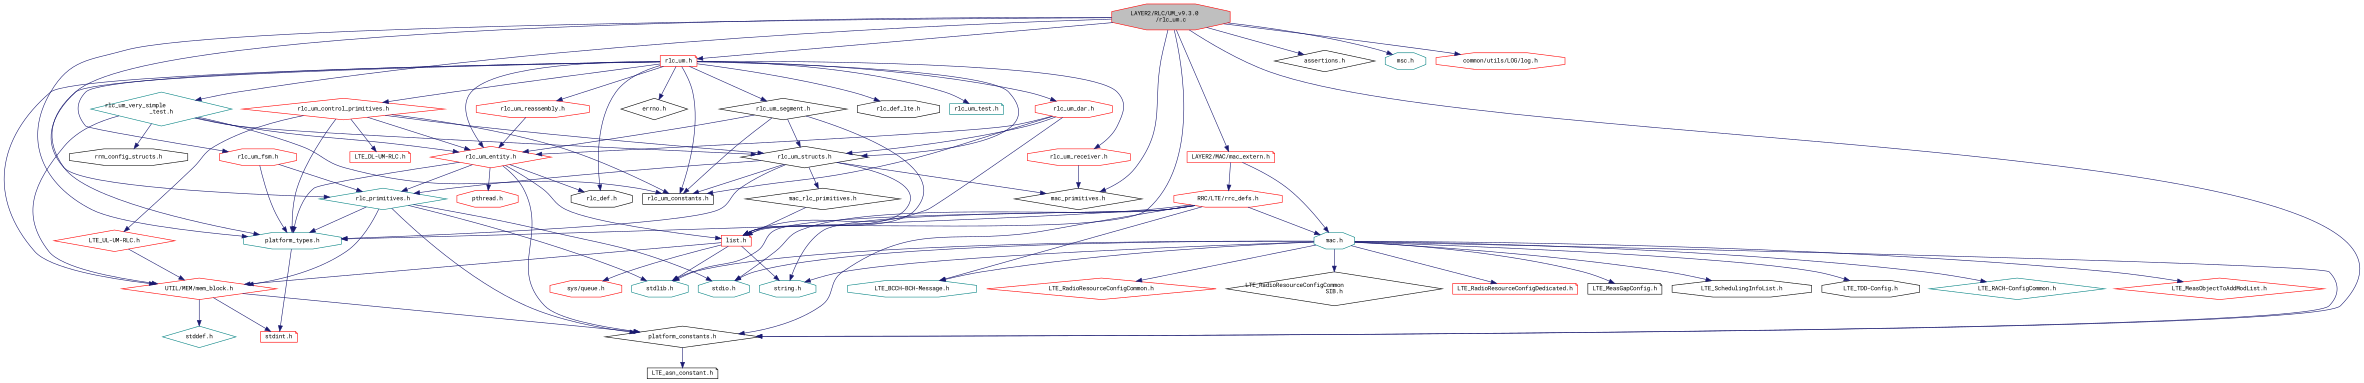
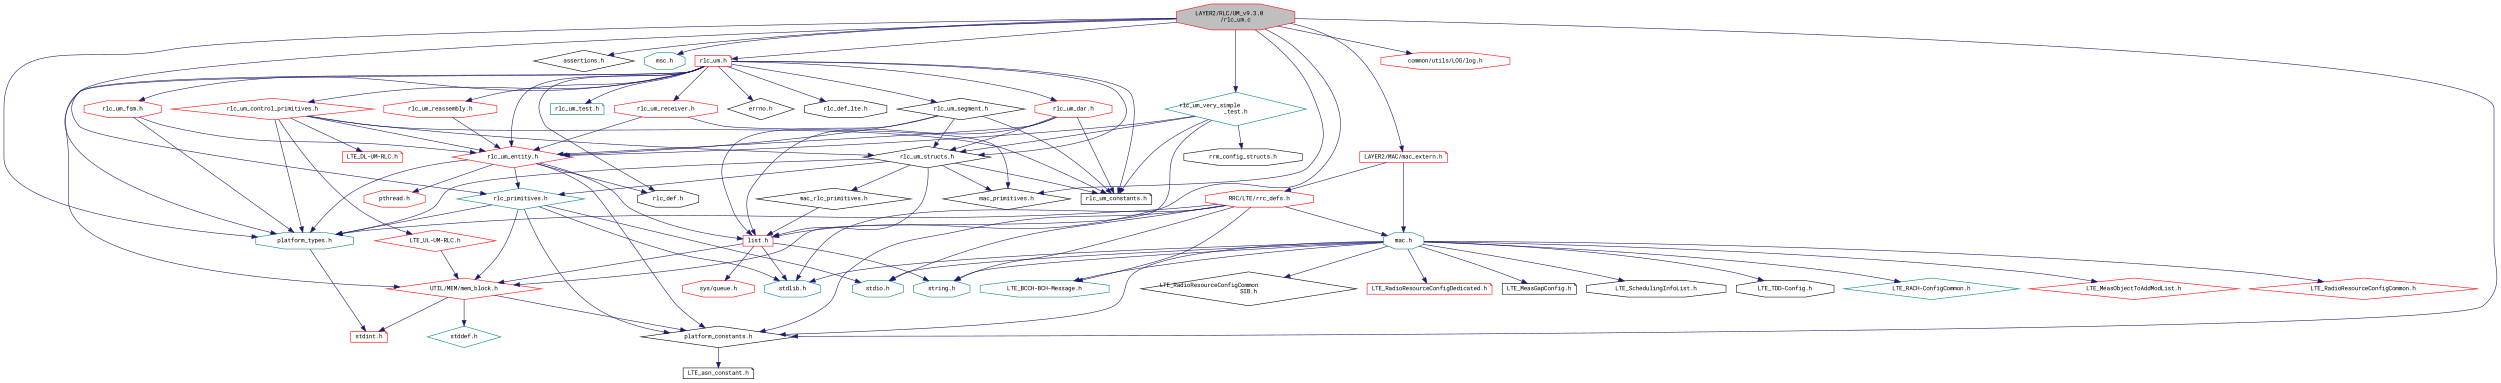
edge "rlc_um_receiver.h" -> "rlc_um_entity.h": added
edge "rlc_um_fsm.h" -> "rlc_primitives.h": now "rlc_um_fsm.h" -> "rlc_um_entity.h"
